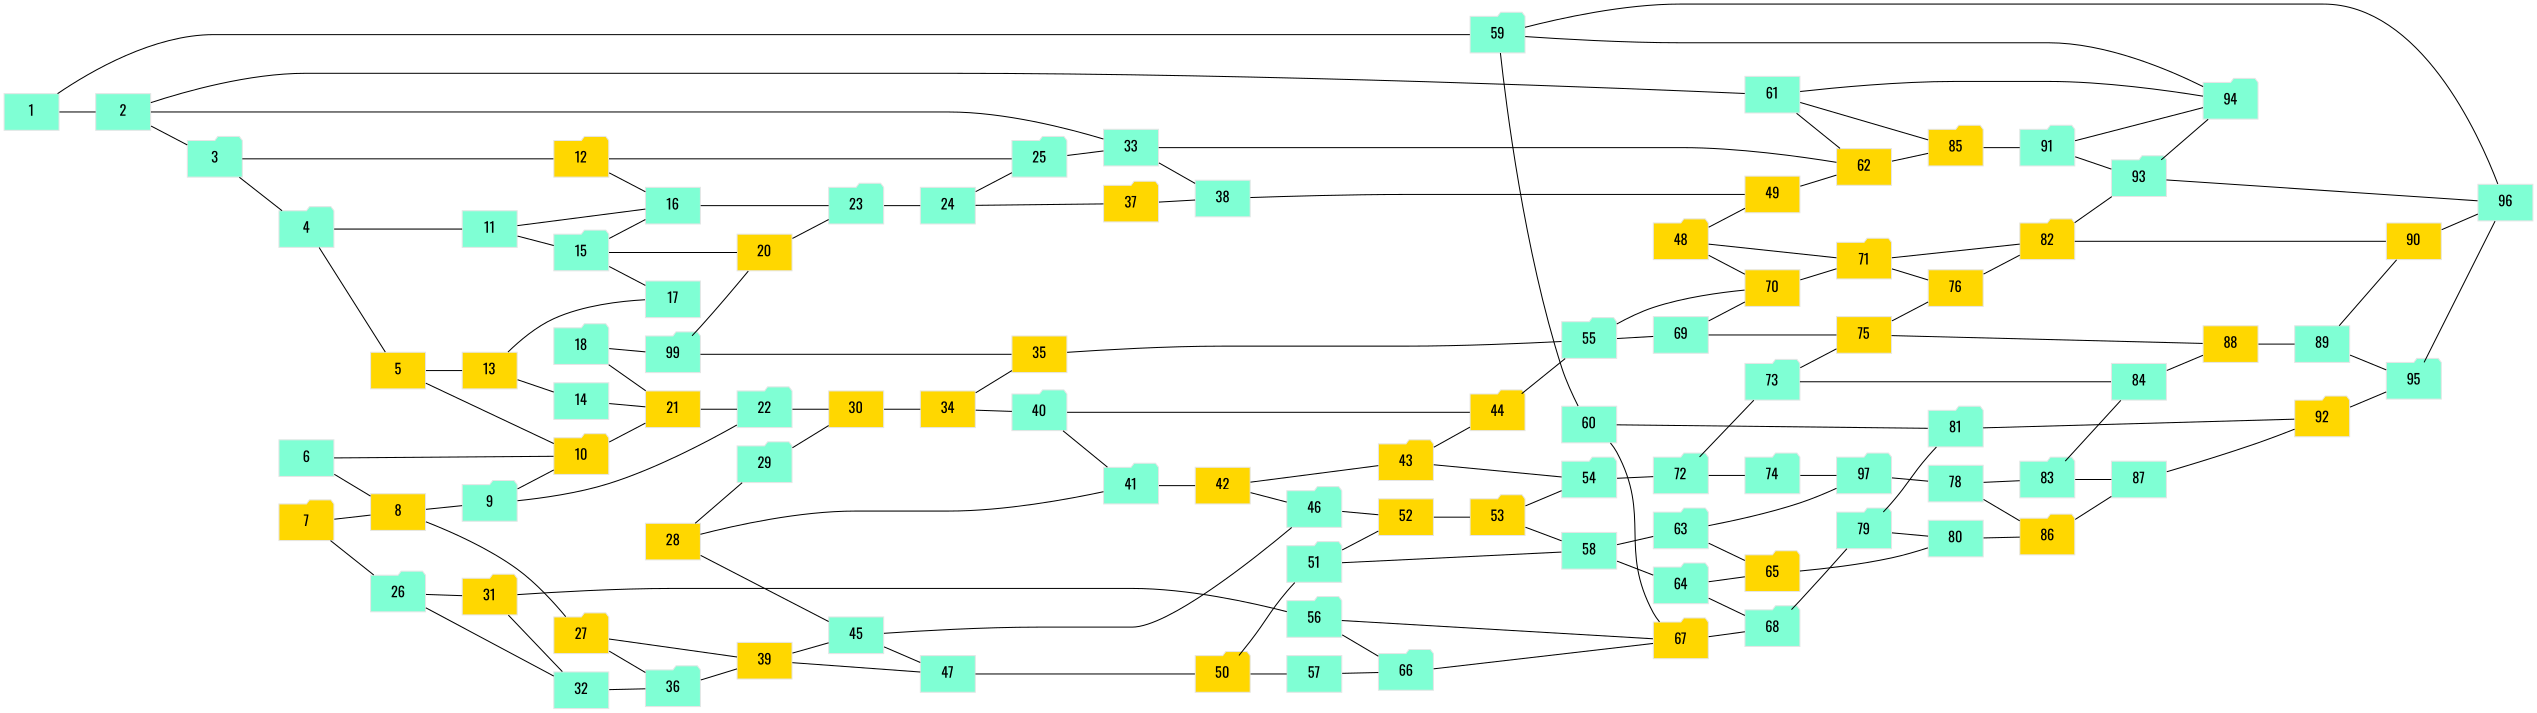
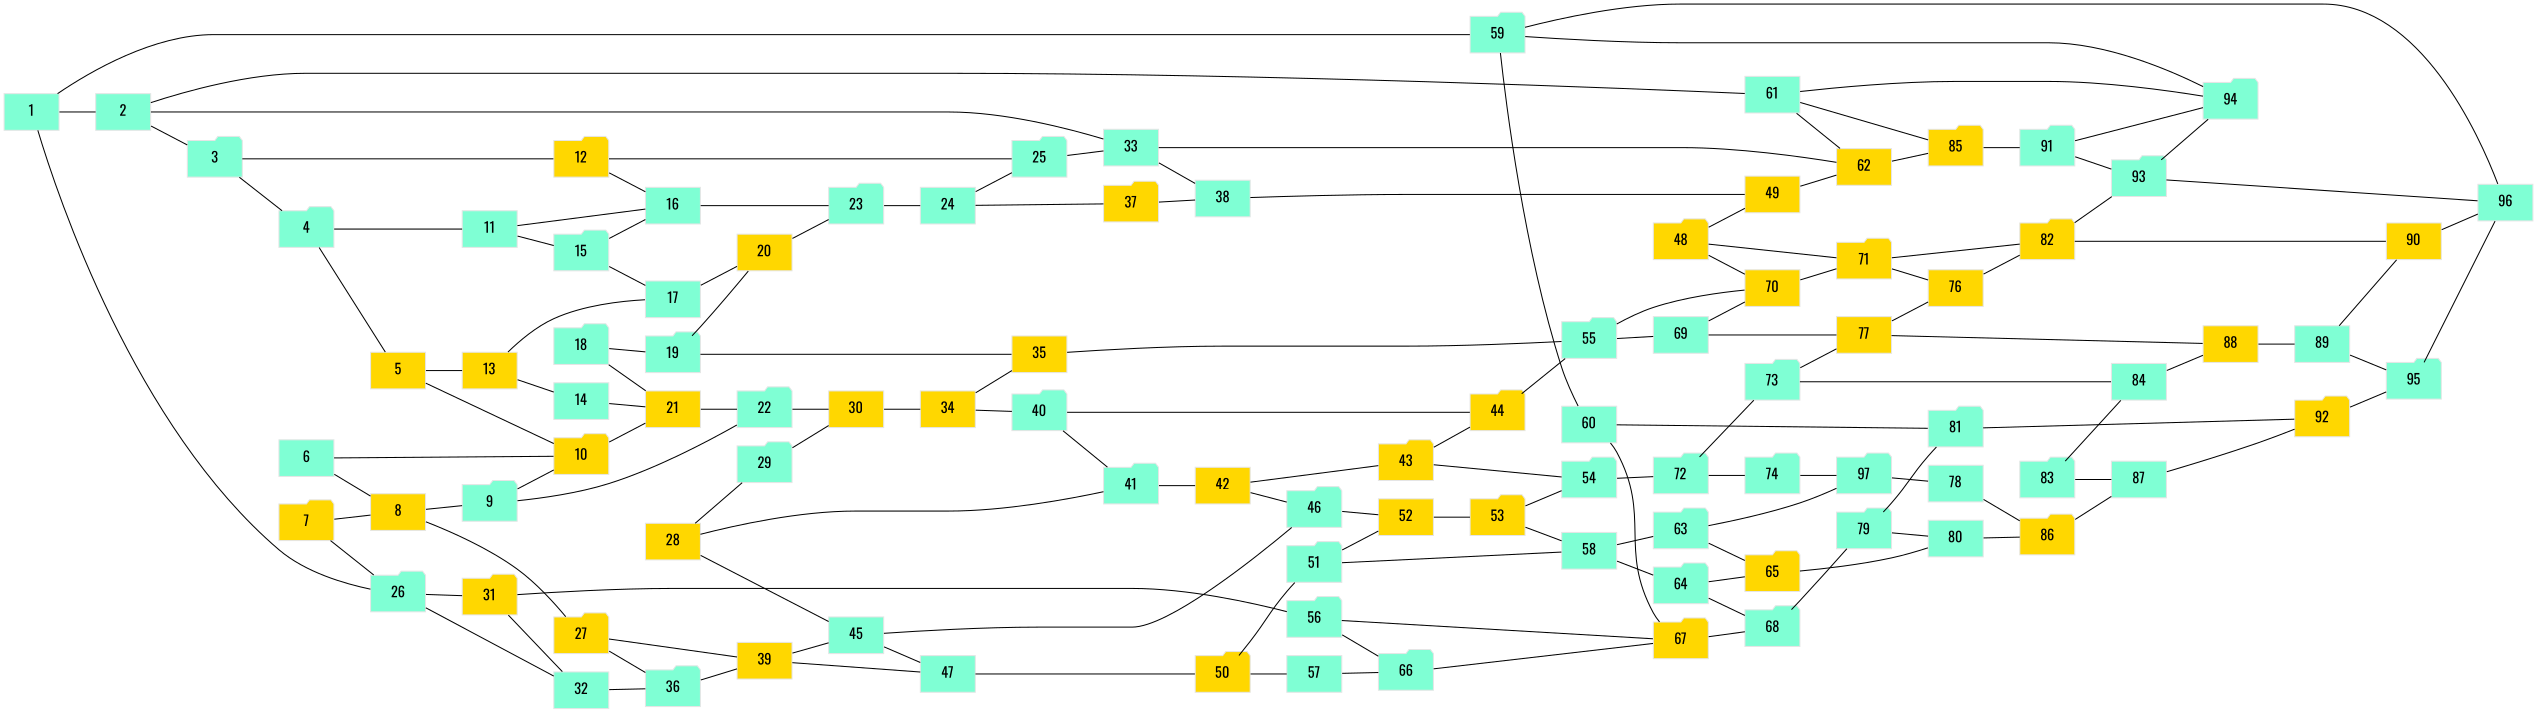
edge "15" -- "20": now "17" -- "20"
node "75": label "75" -> "77"
node "99": label "99" -> "19"
edge "1" -- "26": added
edge "83" -- "78": removed
